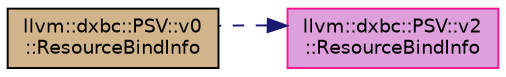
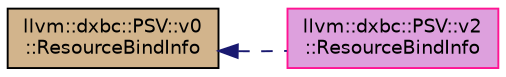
edge "llvm::dxbc::PSV::v0 ::ResourceBindInfo" -> "llvm::dxbc::PSV::v2 ::ResourceBindInfo": reversed
